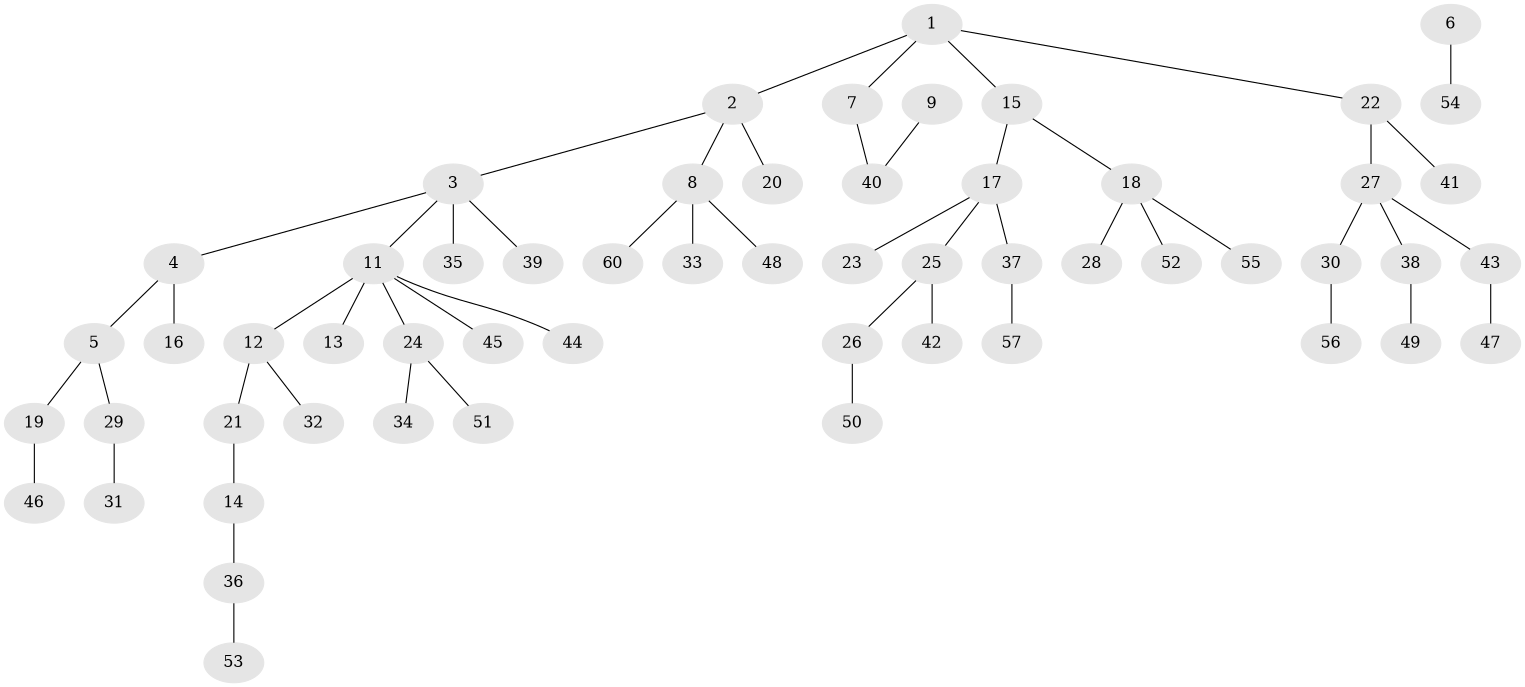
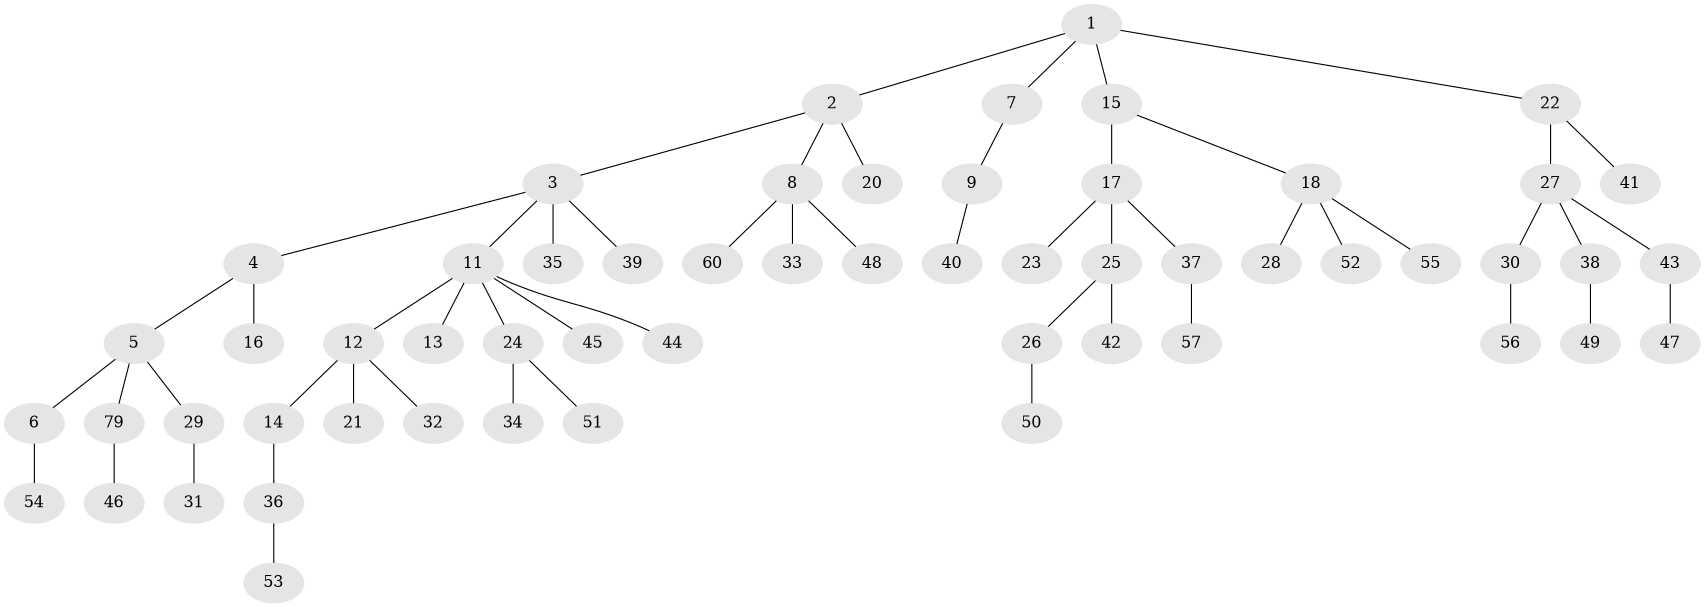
edge "7" -- "40": now "7" -- "9"
edge "5" -- "6": added
node "19": label "19" -> "79"
edge "21" -- "14": now "12" -- "14"
